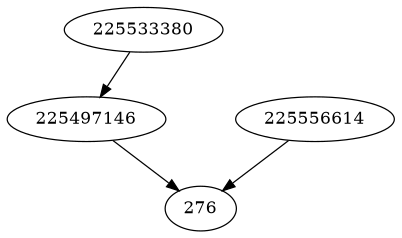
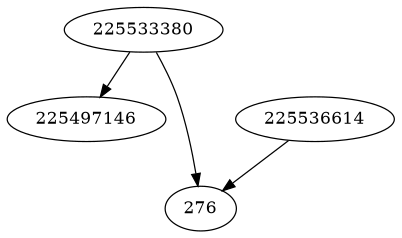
node "225556614": label "225556614" -> "225536614"
edge "225497146" -> "276": now "225533380" -> "276"
